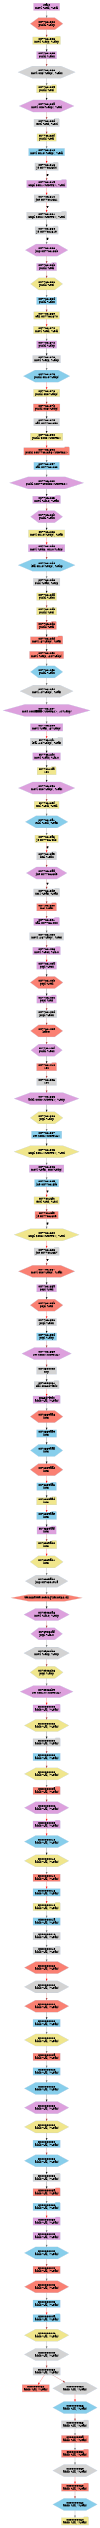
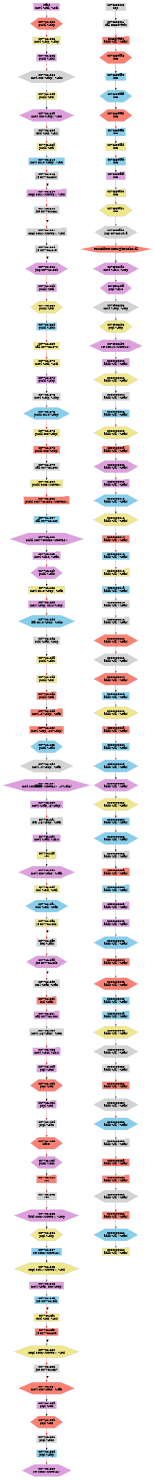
edge "0x77cc135e ret $0xc<UINT16>" -> "0x7c8000c0 nop": removed
node "0x63d7f9f4 addb %al, (%eax)": fillcolor plum -> salmon
edge "0x00000050 addb %al, (%eax)" -> "0x00000054 addb %al, (%eax)": now "0x00000052 addb %al, (%eax)" -> "0x00000054 addb %al, (%eax)"
